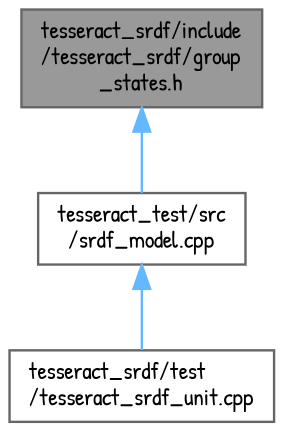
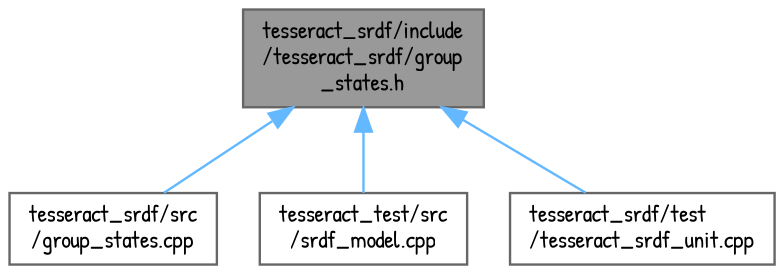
node "tesseract_srdf/src /group_states.cpp": added
edge "tesseract_srdf/test /tesseract_srdf_unit.cpp" -> "tesseract_test/src /srdf_model.cpp": now "tesseract_srdf/test /tesseract_srdf_unit.cpp" -> "tesseract_srdf/include /tesseract_srdf/group _states.h"
